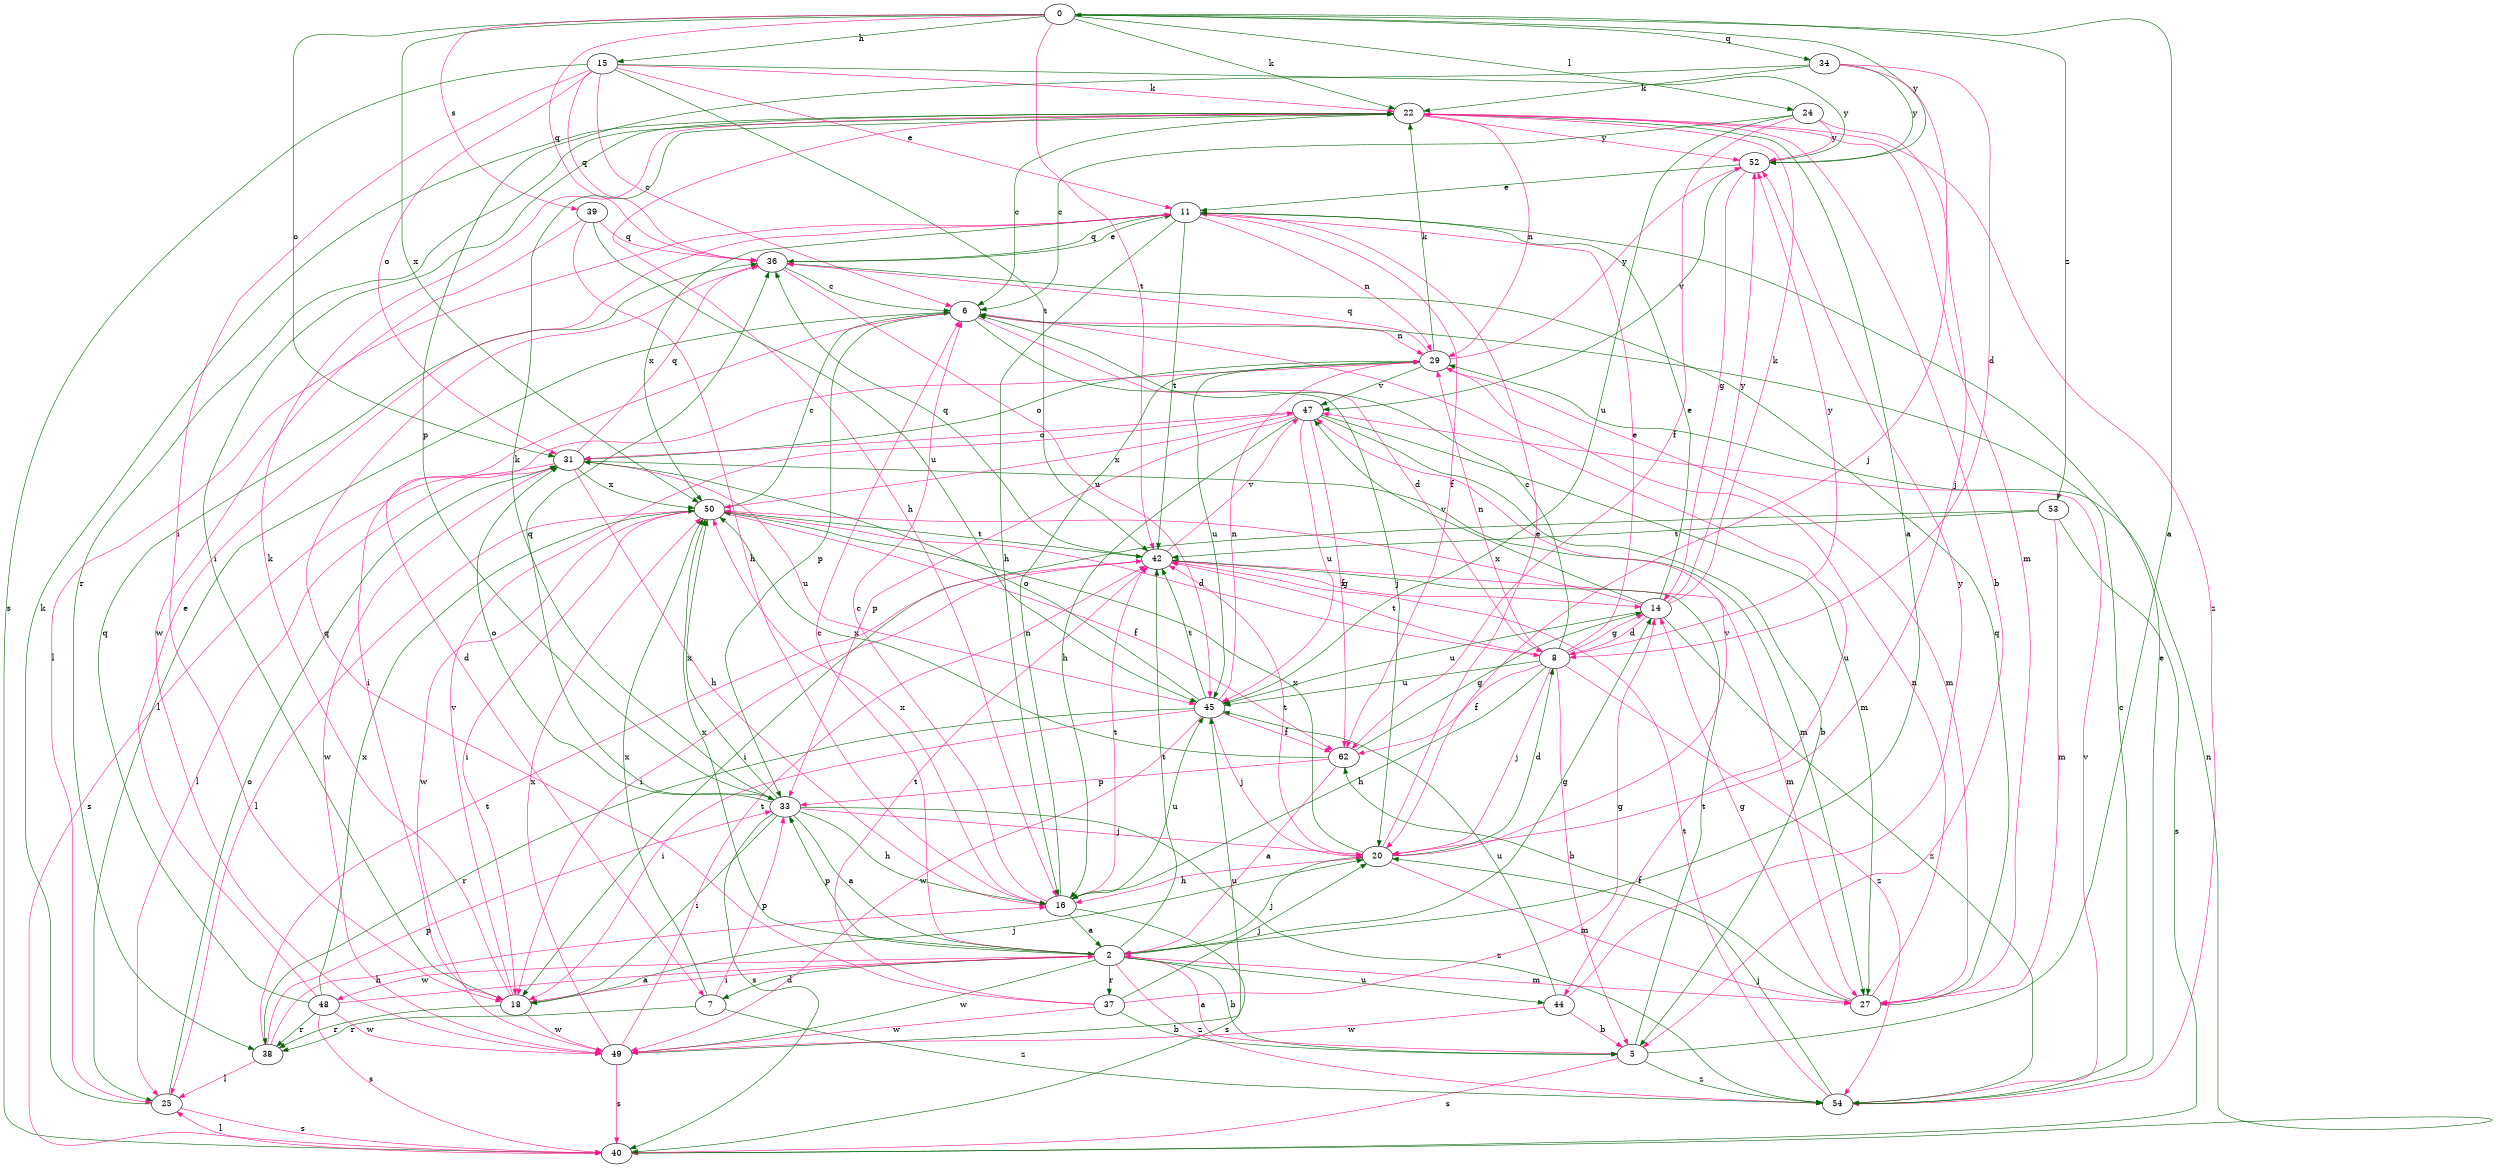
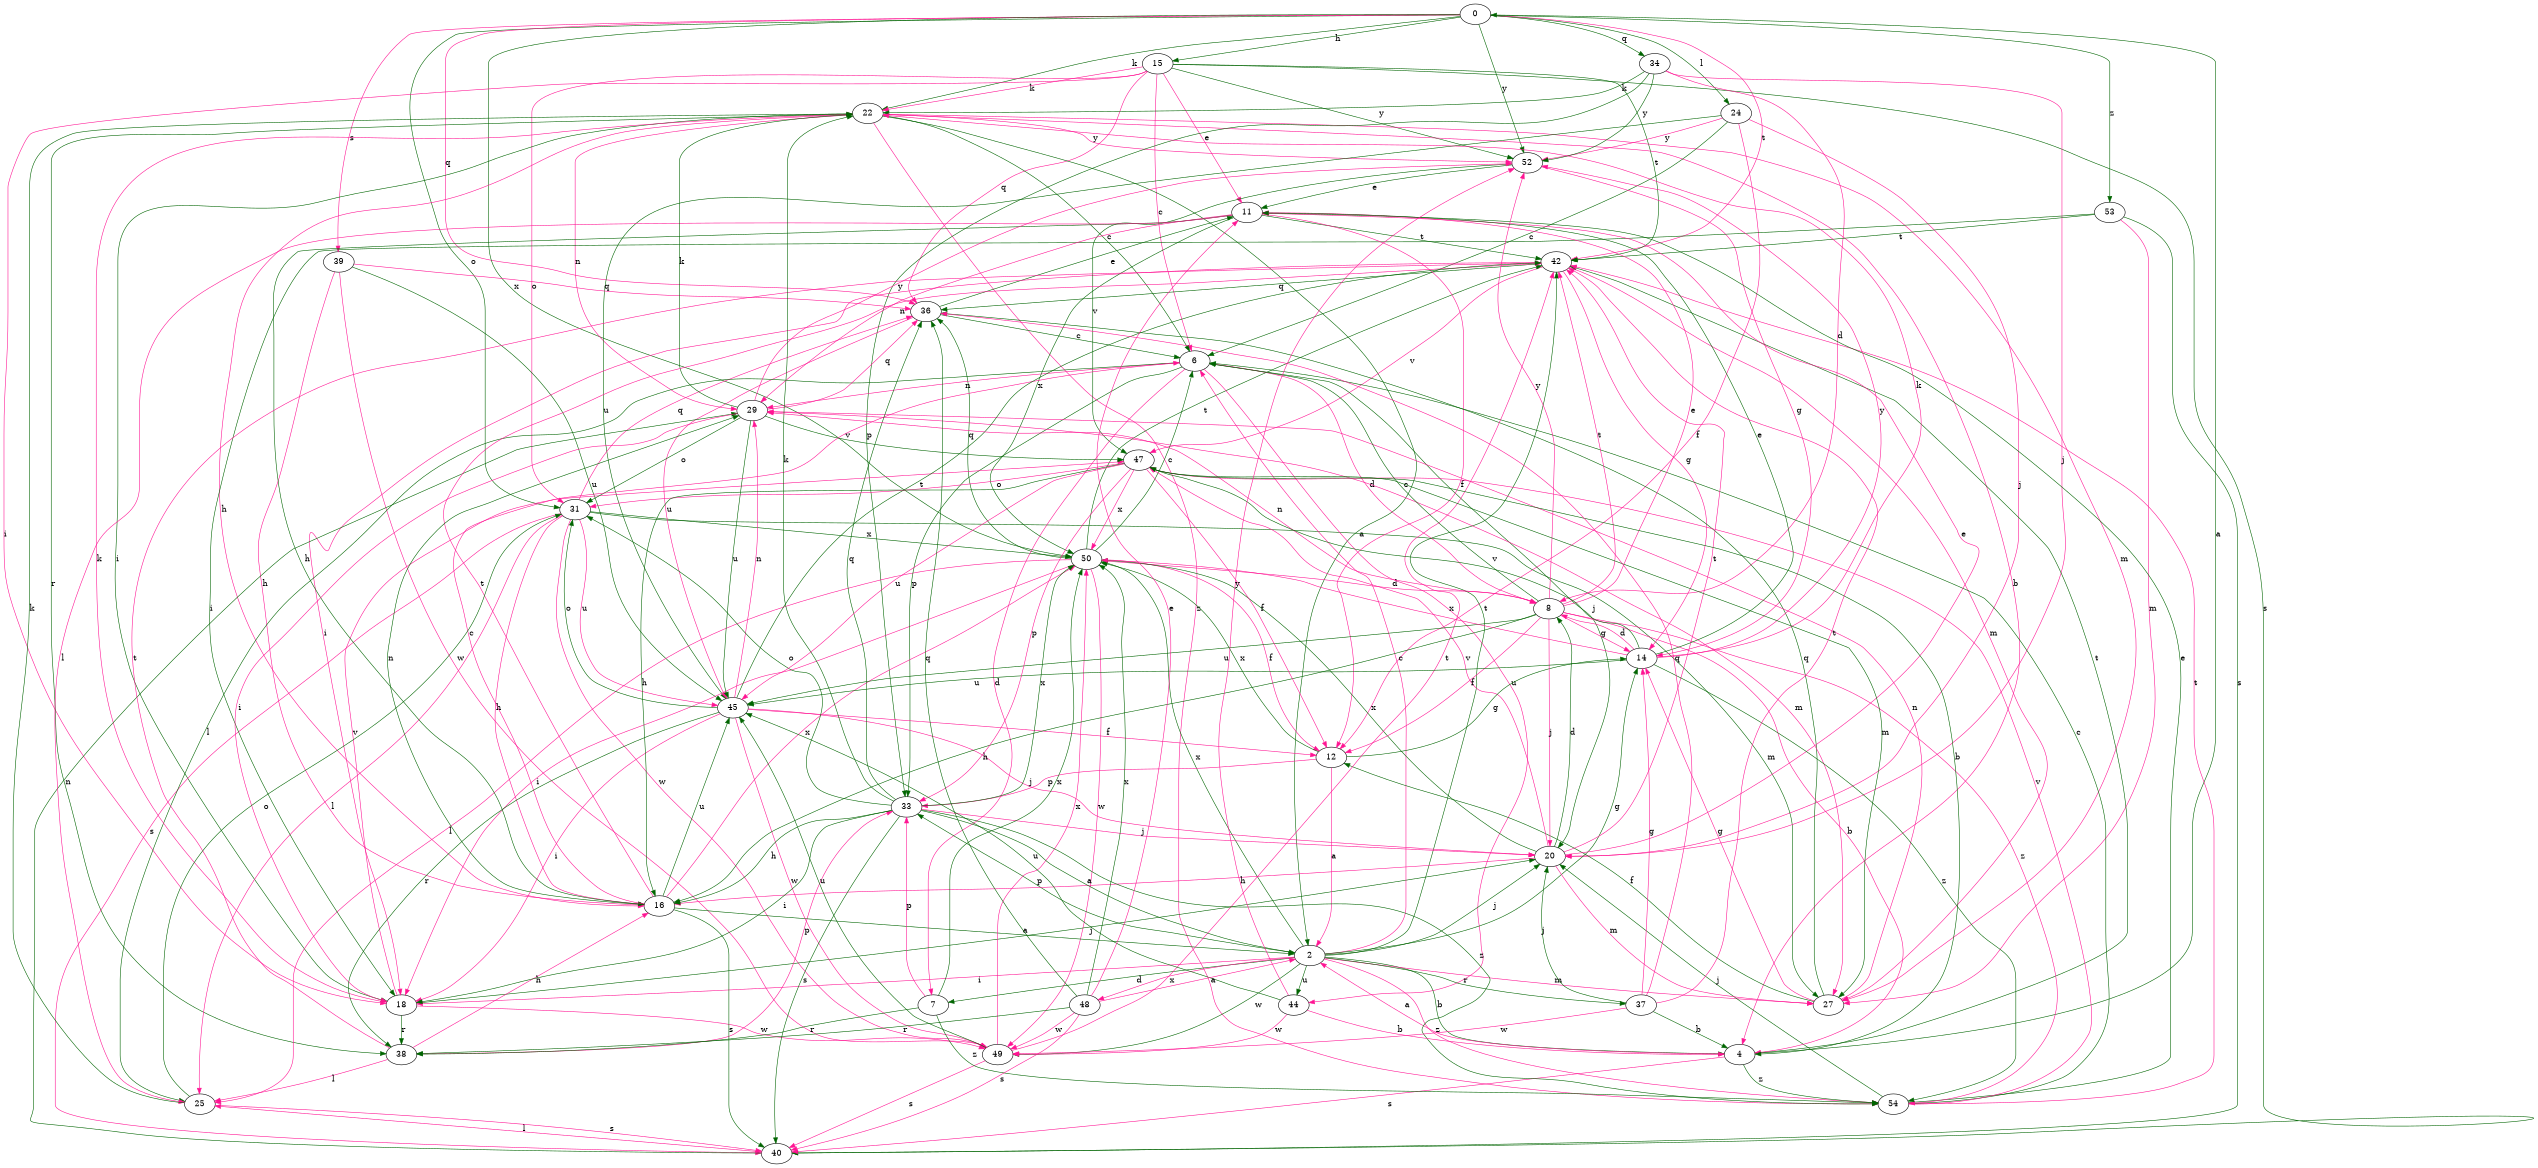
edge "11" -> "36": now "50" -> "36"
node "62": label "62" -> "12"
edge "2" -> "48": label "w" -> "x"
node "5": label "5" -> "4"
